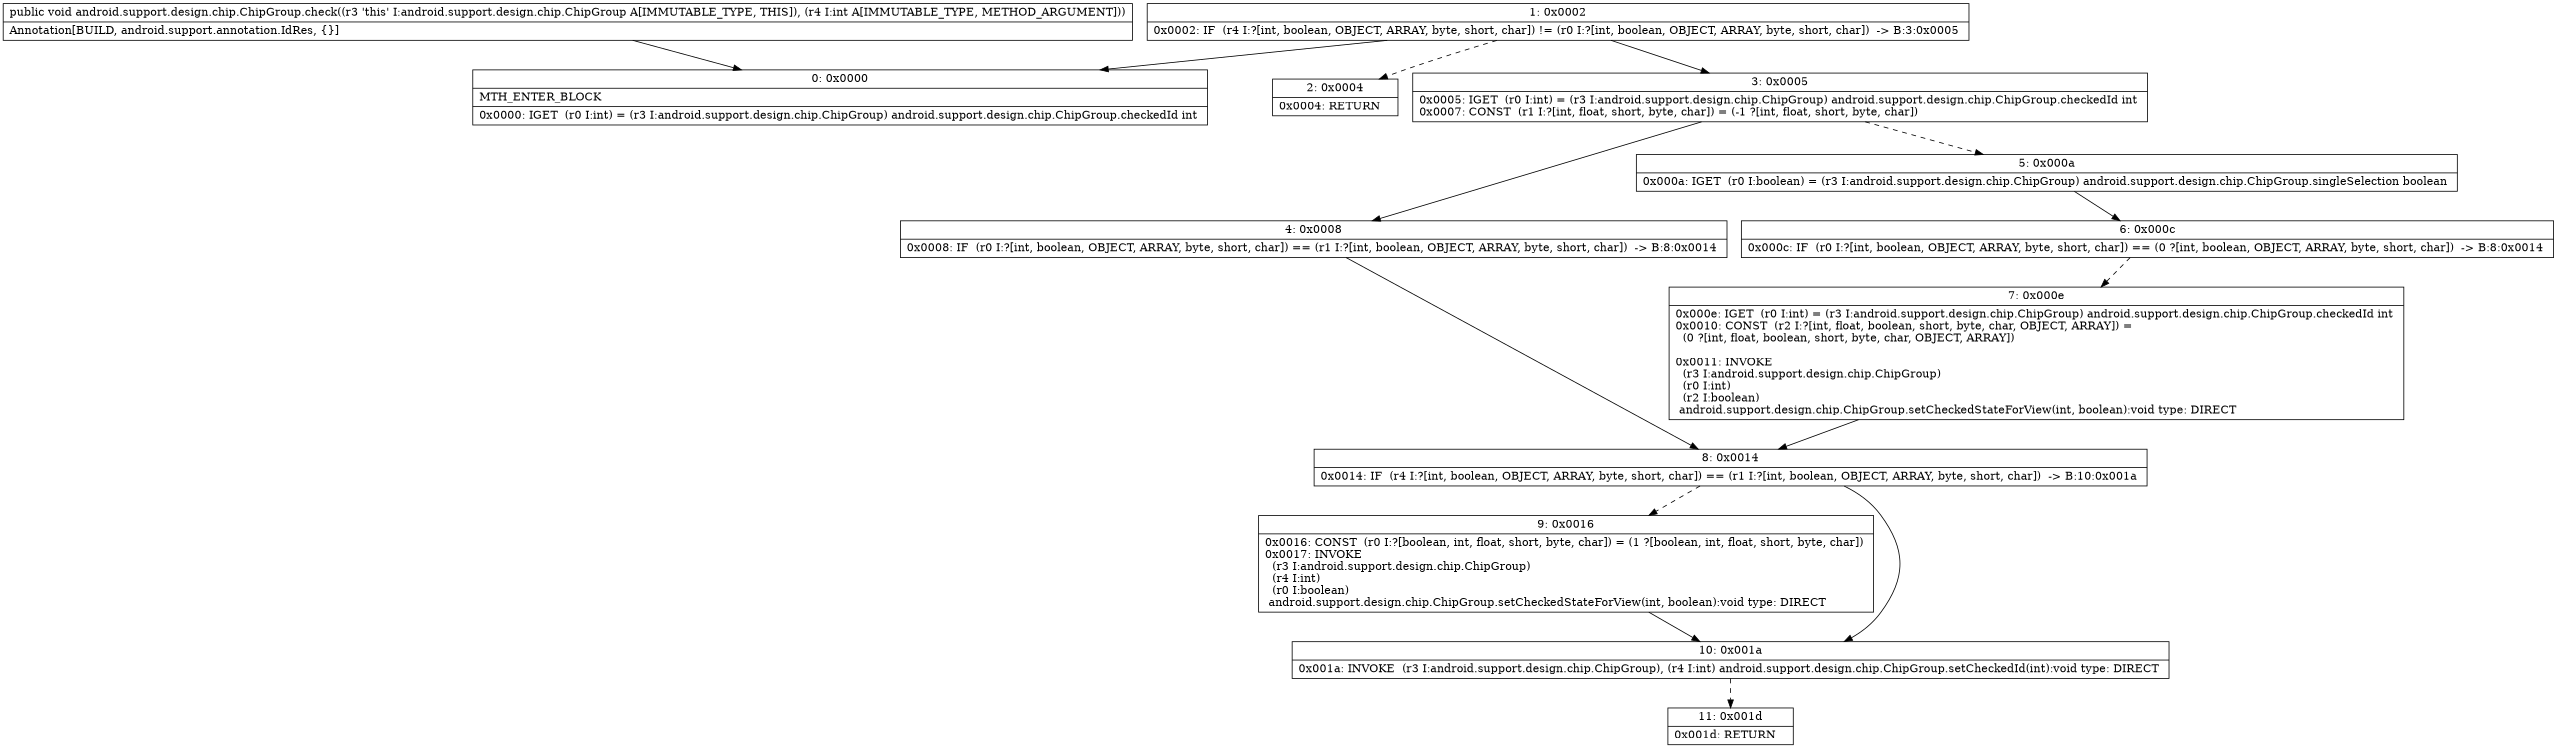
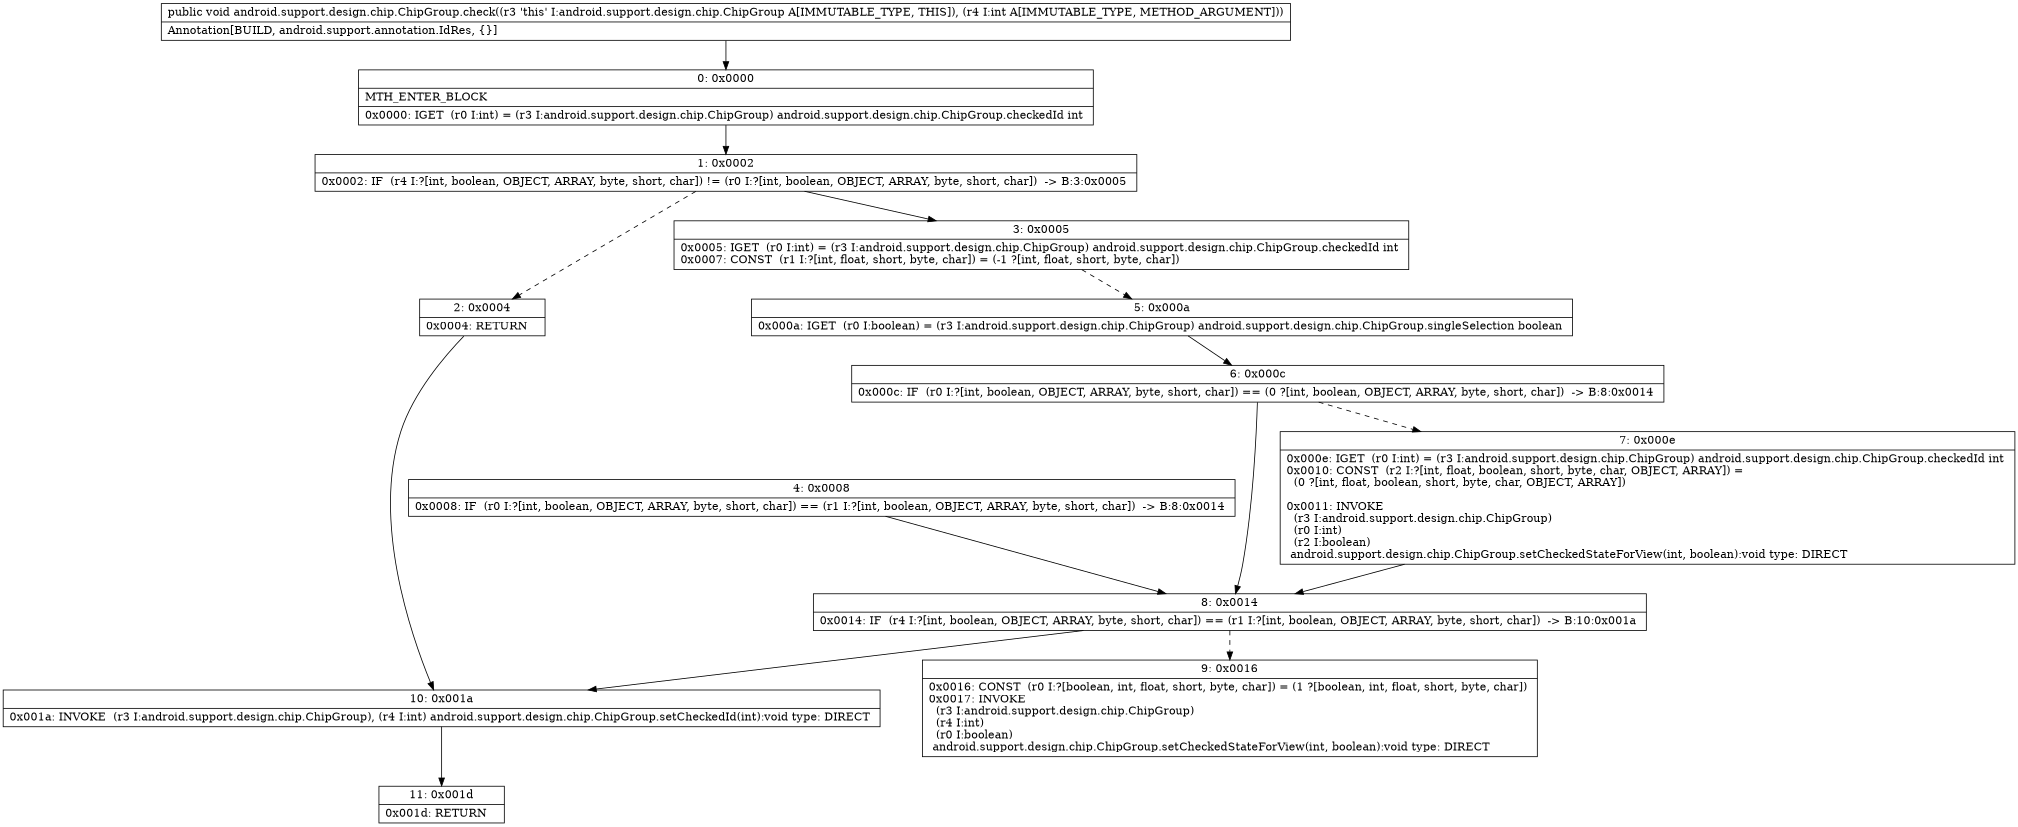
edge "1: 0x0002" -> "0: 0x0000": reversed
edge "3: 0x0005" -> "4: 0x0008": removed
edge "6: 0x000c" -> "8: 0x0014": added
edge "9: 0x0016" -> "10: 0x001a": now "2: 0x0004" -> "10: 0x001a"
edge "10: 0x001a" -> "11: 0x001d": style dashed -> solid
